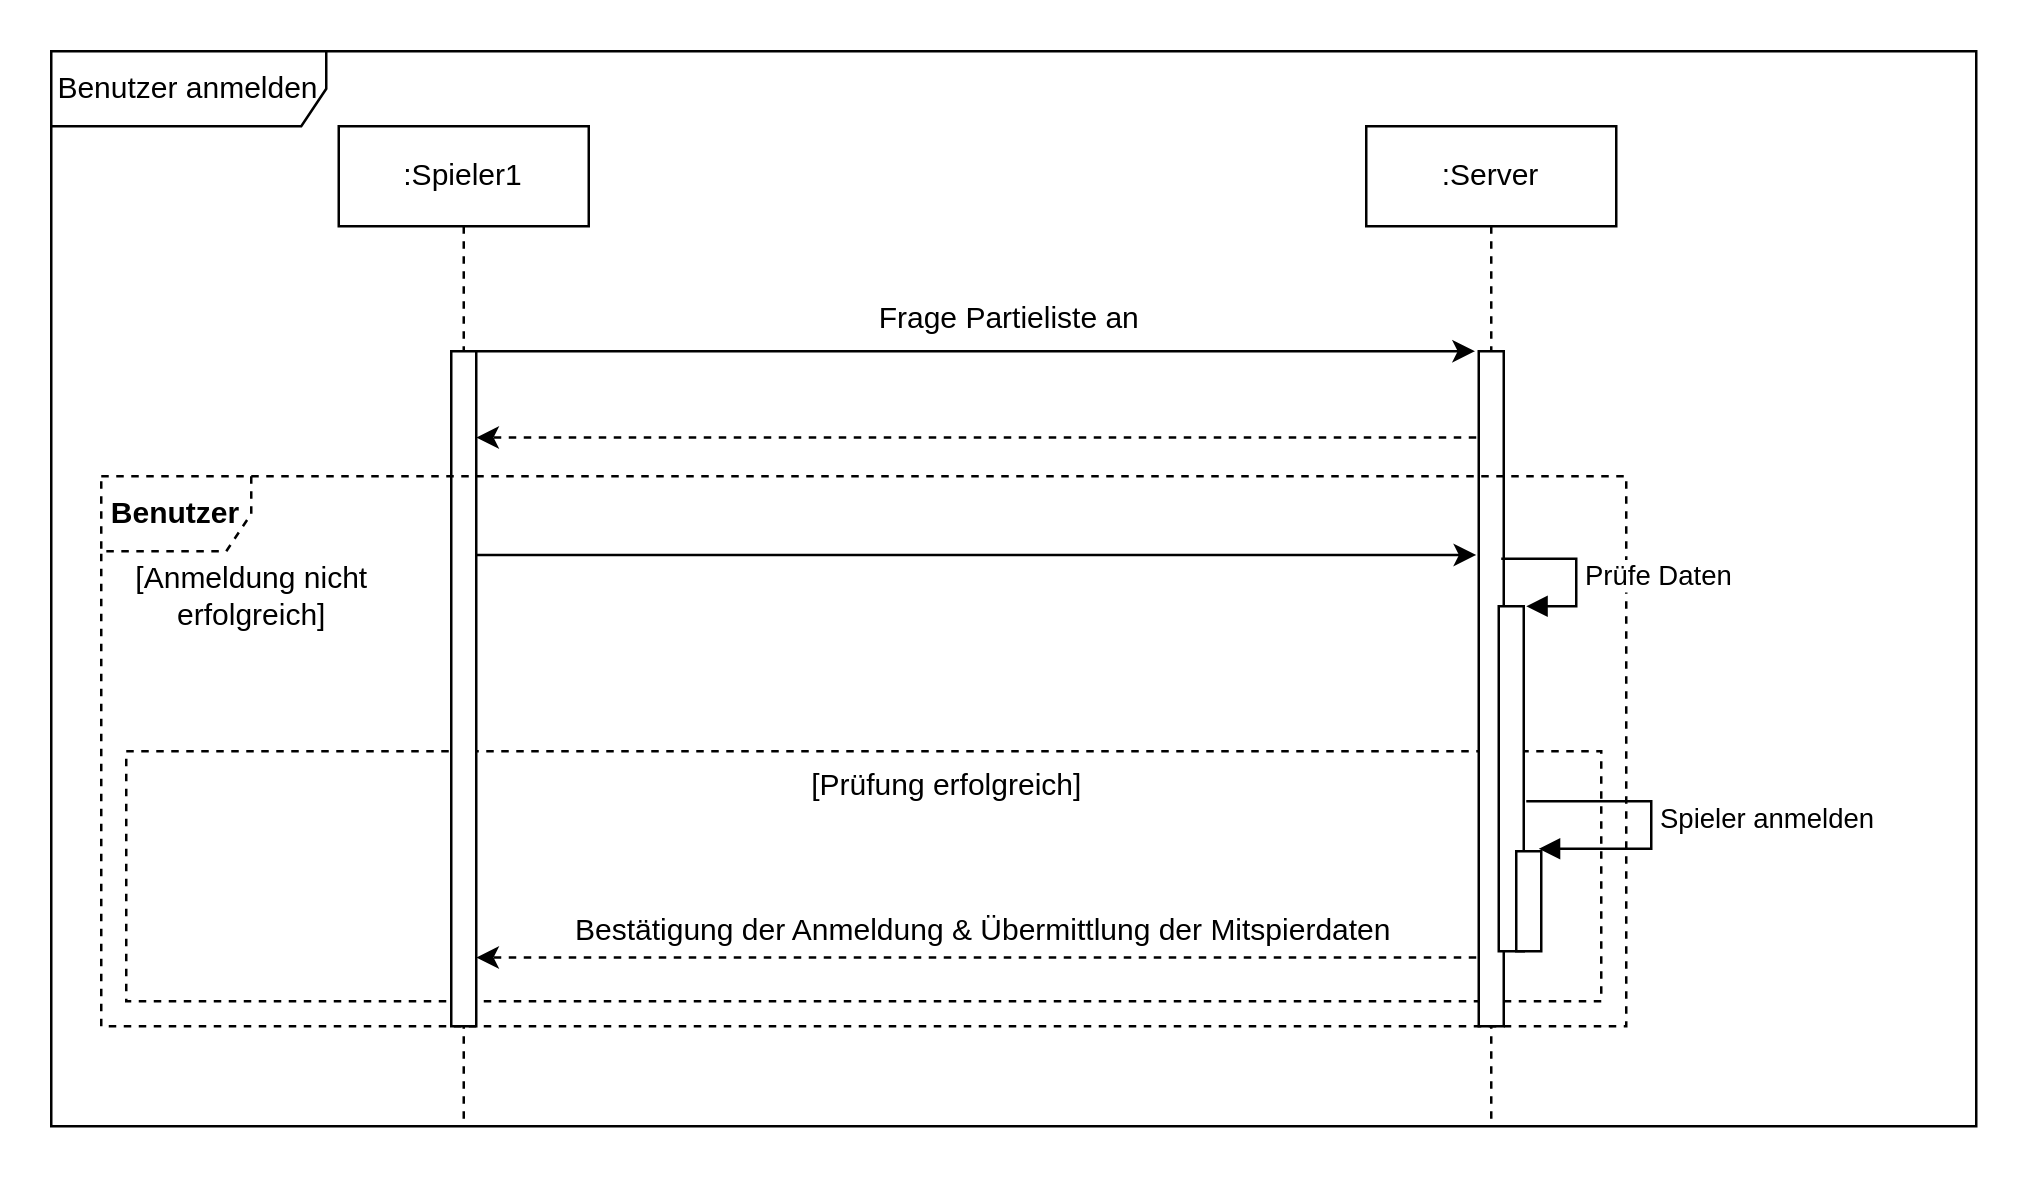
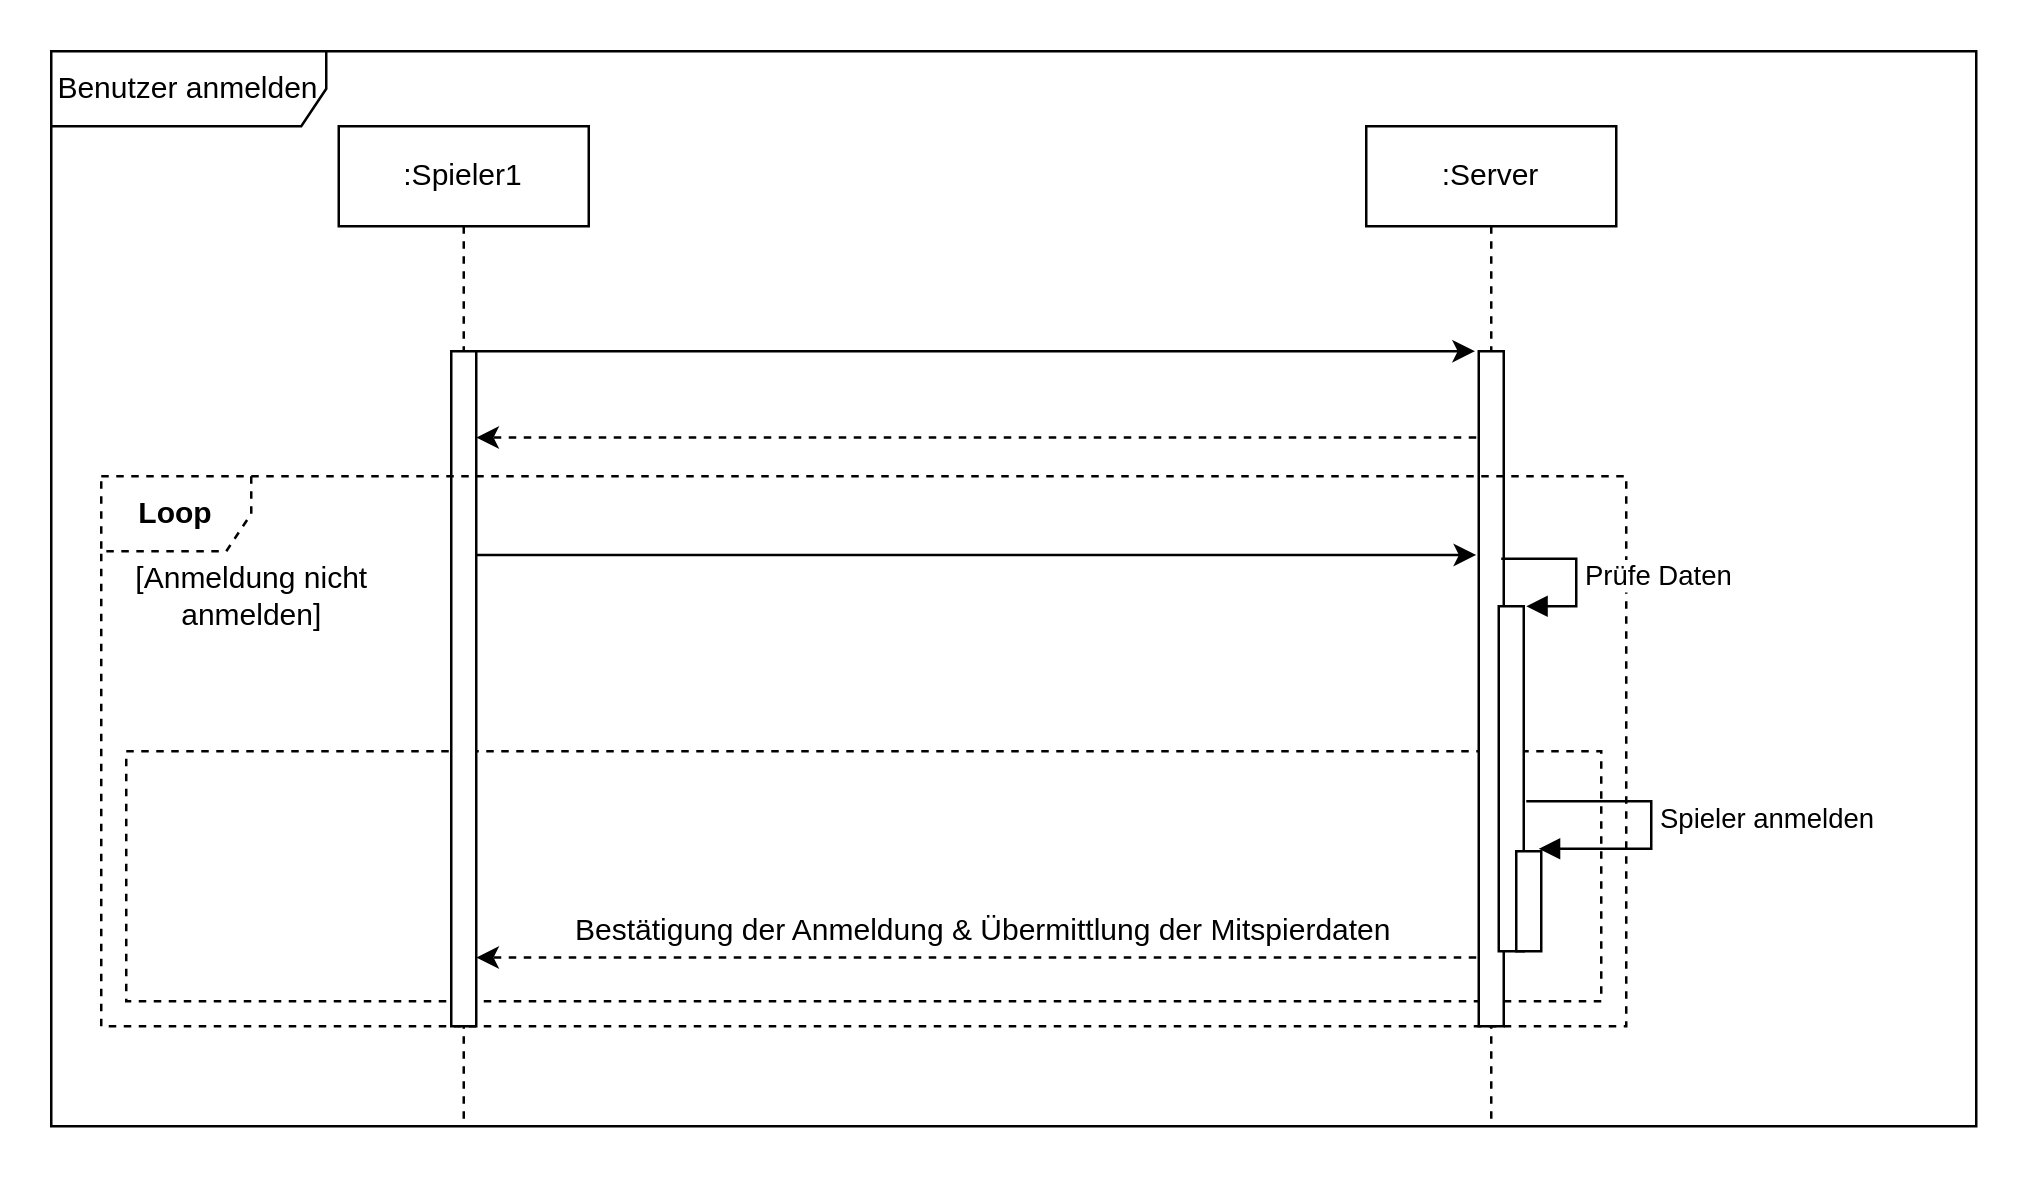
node "Frage Partieliste an": removed
node "Benutzer": label "Benutzer" -> "Loop"
node "[Anmeldung nicht erfolgreich]": label "[Anmeldung nicht erfolgreich]" -> "[Anmeldung nicht anmelden]"
node "[Prüfung erfolgreich]": removed
